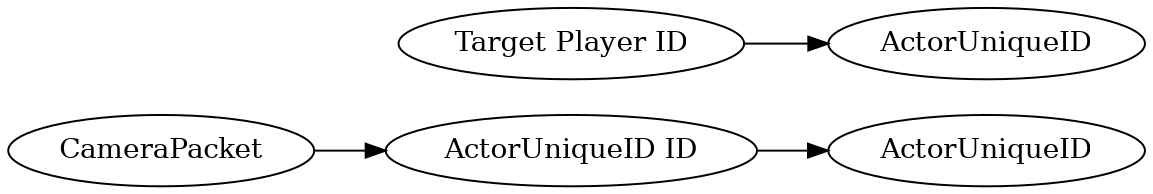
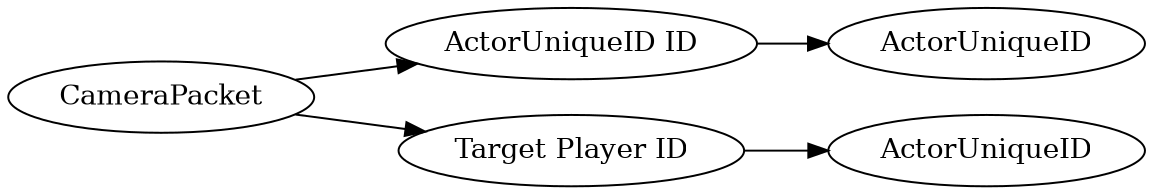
edge "CameraPacket" -> "Target Player ID": added
